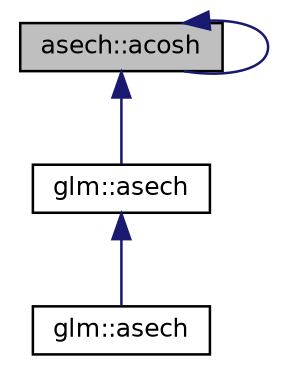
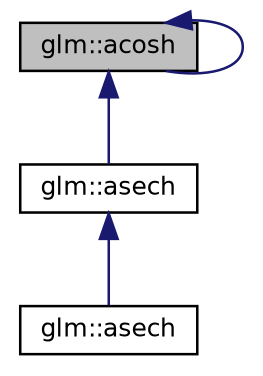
node "asech::acosh": label "asech::acosh" -> "glm::acosh"
